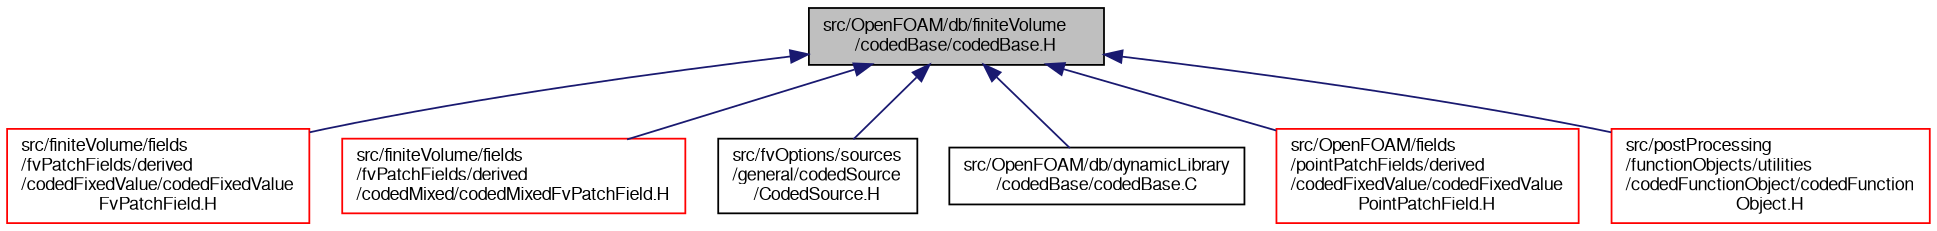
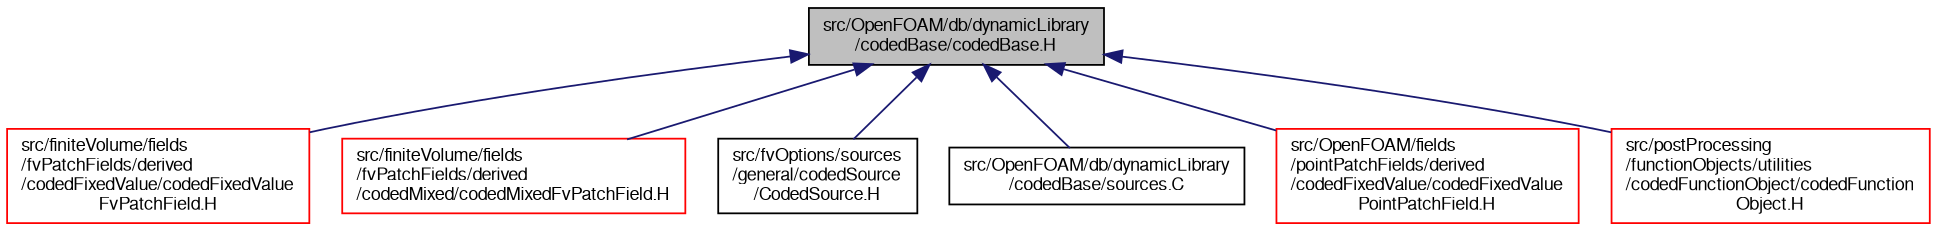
node "src/OpenFOAM/db/finiteVolume /codedBase/codedBase.H": label "src/OpenFOAM/db/finiteVolume /codedBase/codedBase.H" -> "src/OpenFOAM/db/dynamicLibrary /codedBase/codedBase.H"
node "src/OpenFOAM/db/dynamicLibrary /codedBase/codedBase.C": label "src/OpenFOAM/db/dynamicLibrary /codedBase/codedBase.C" -> "src/OpenFOAM/db/dynamicLibrary /codedBase/sources.C"
